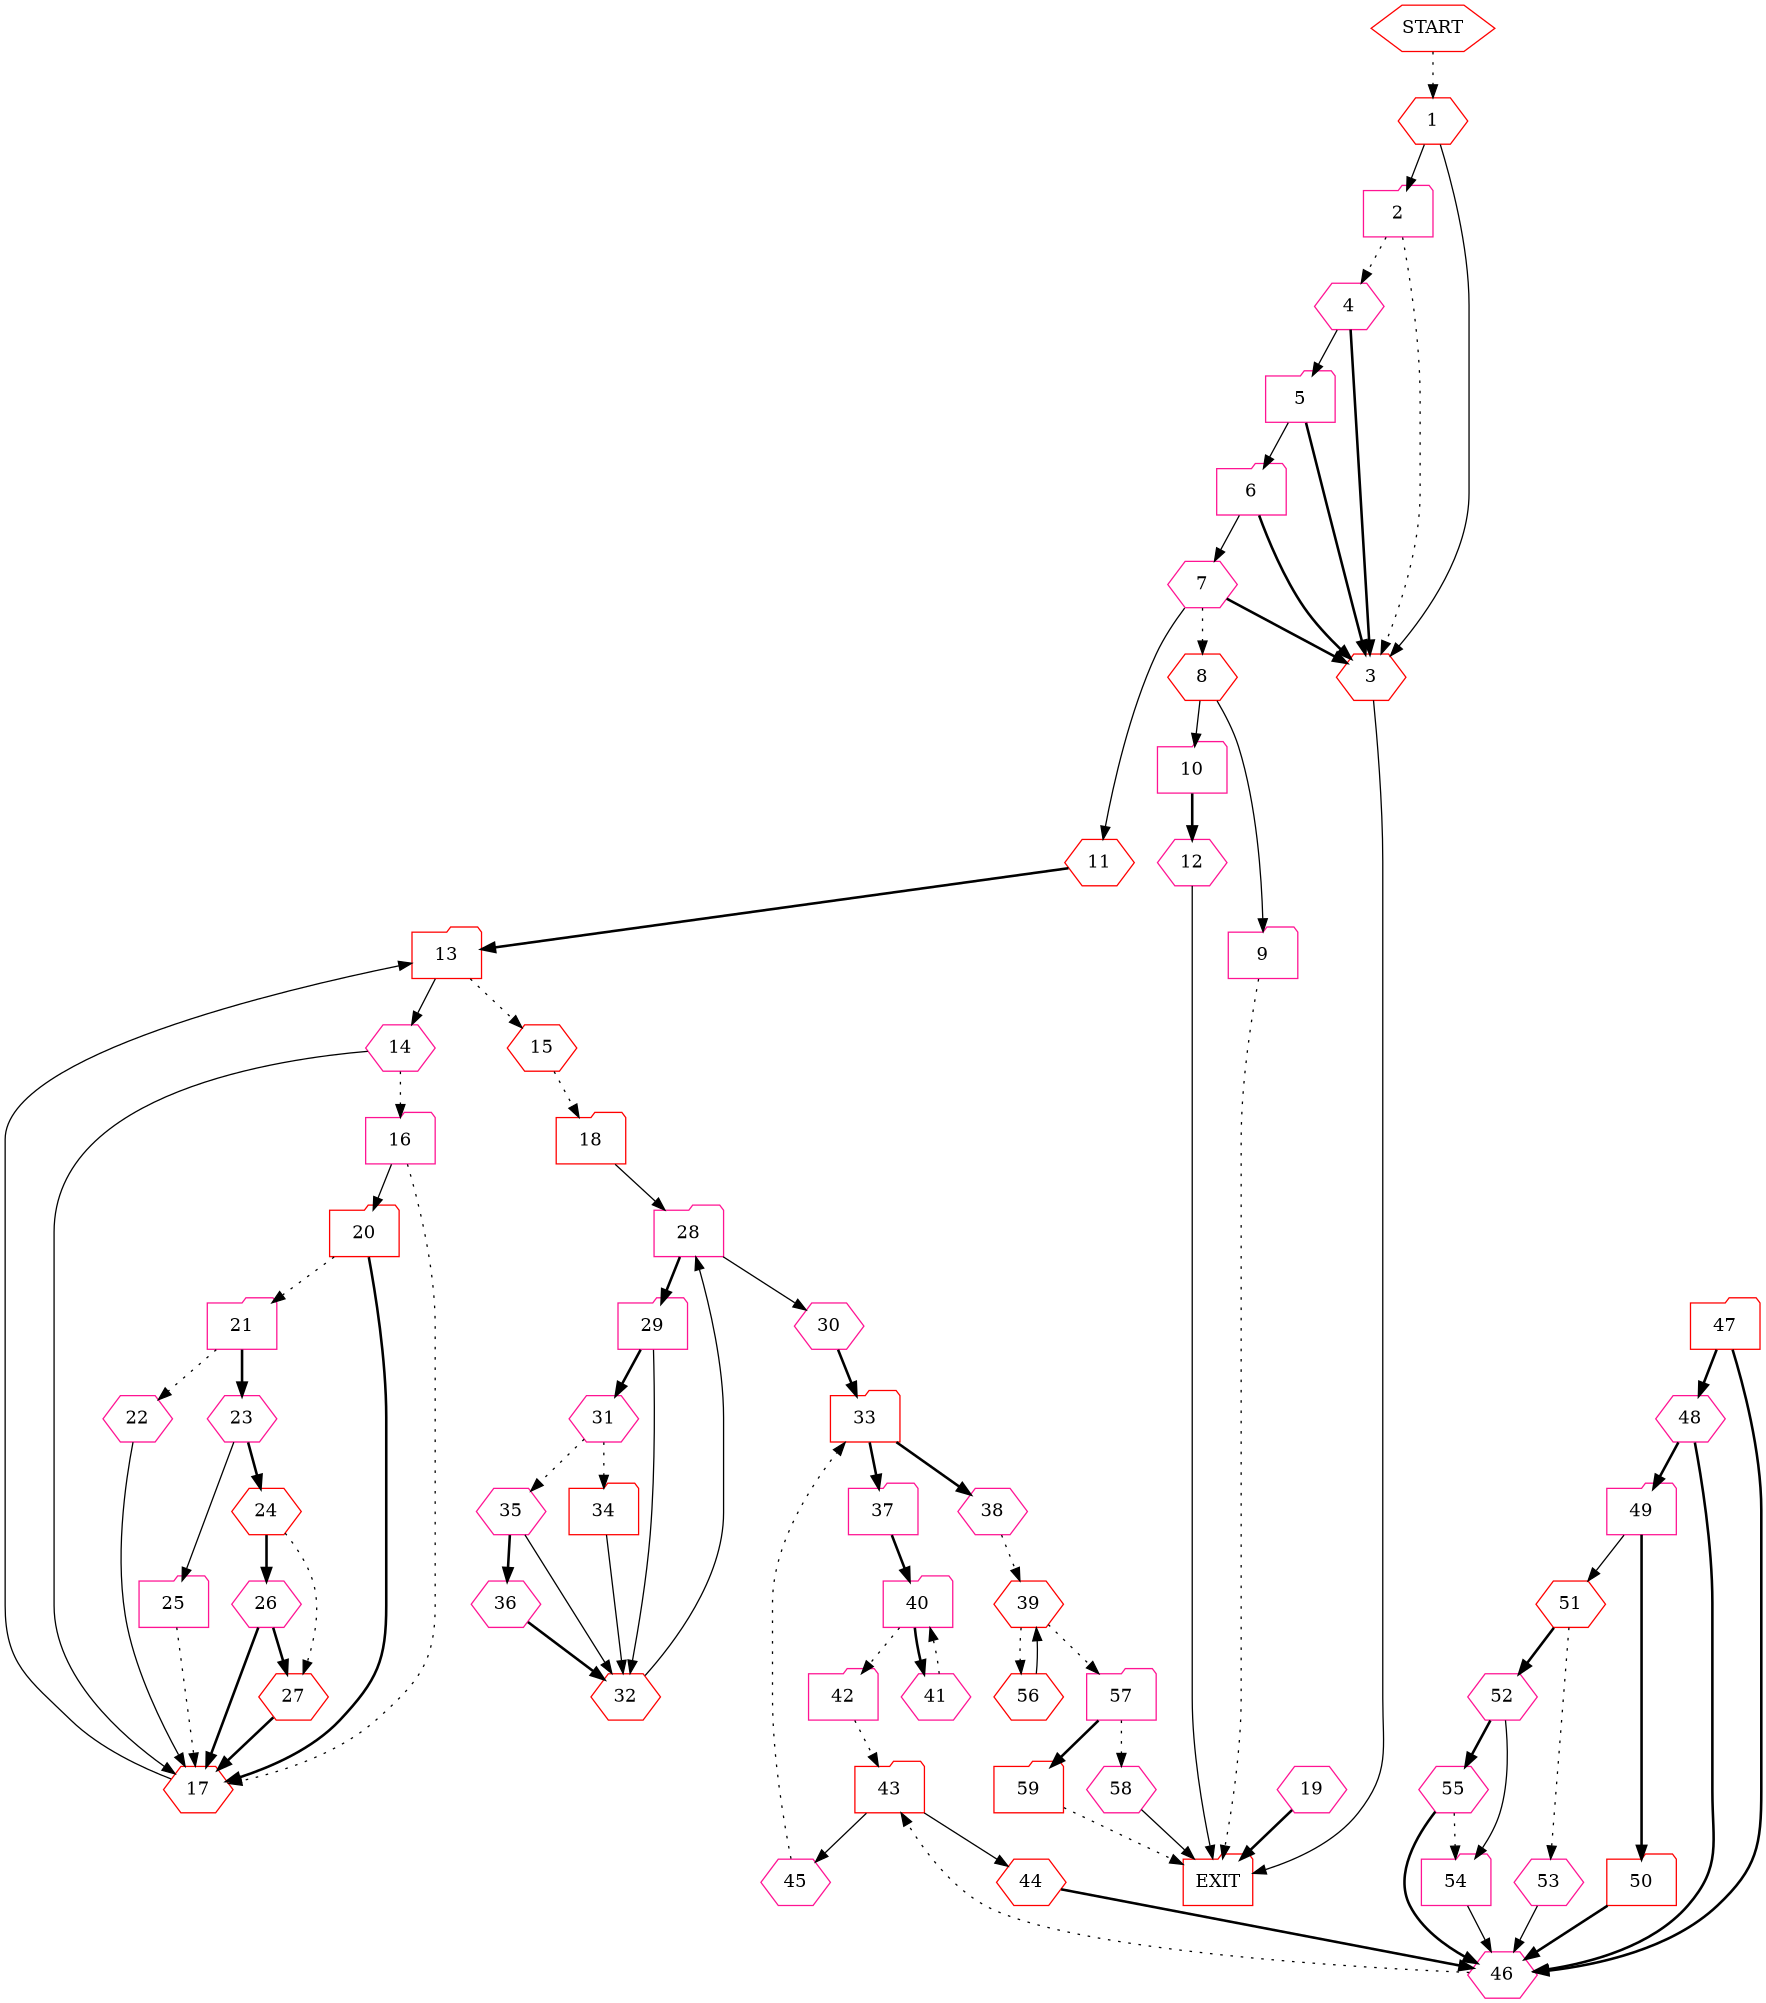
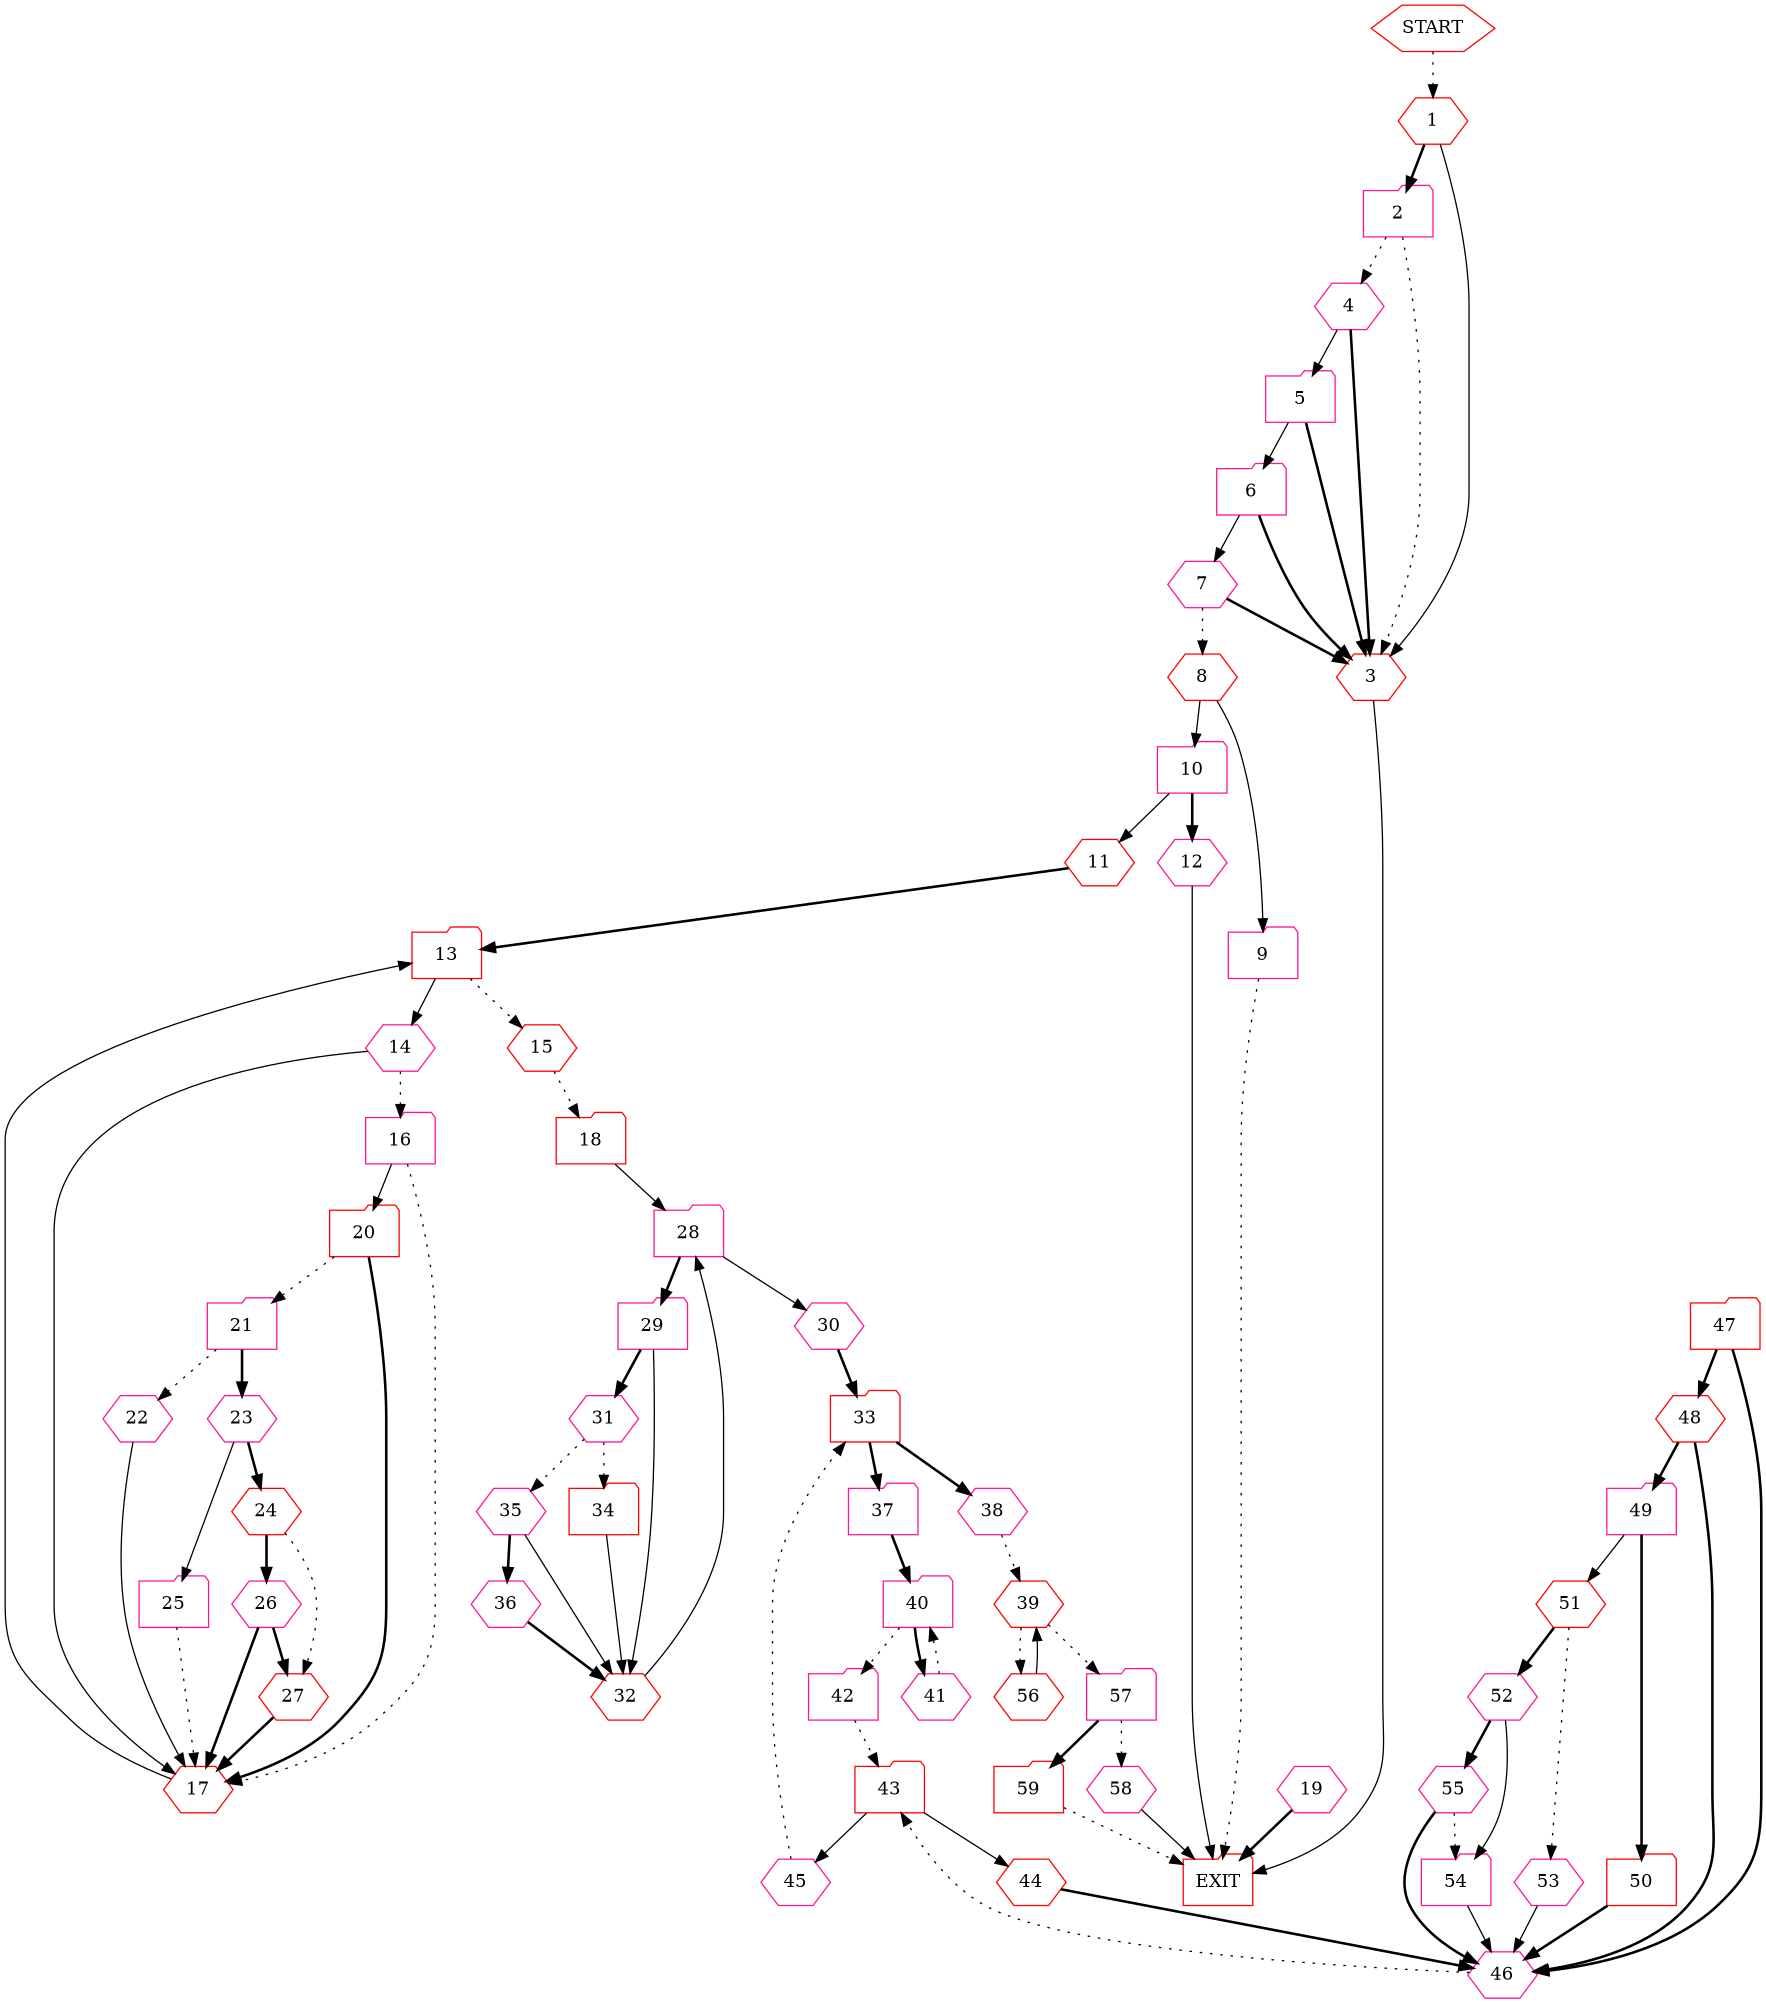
edge "1" -> "2": style solid -> bold
edge "7" -> "11": now "10" -> "11"
node "48": color deeppink -> red
